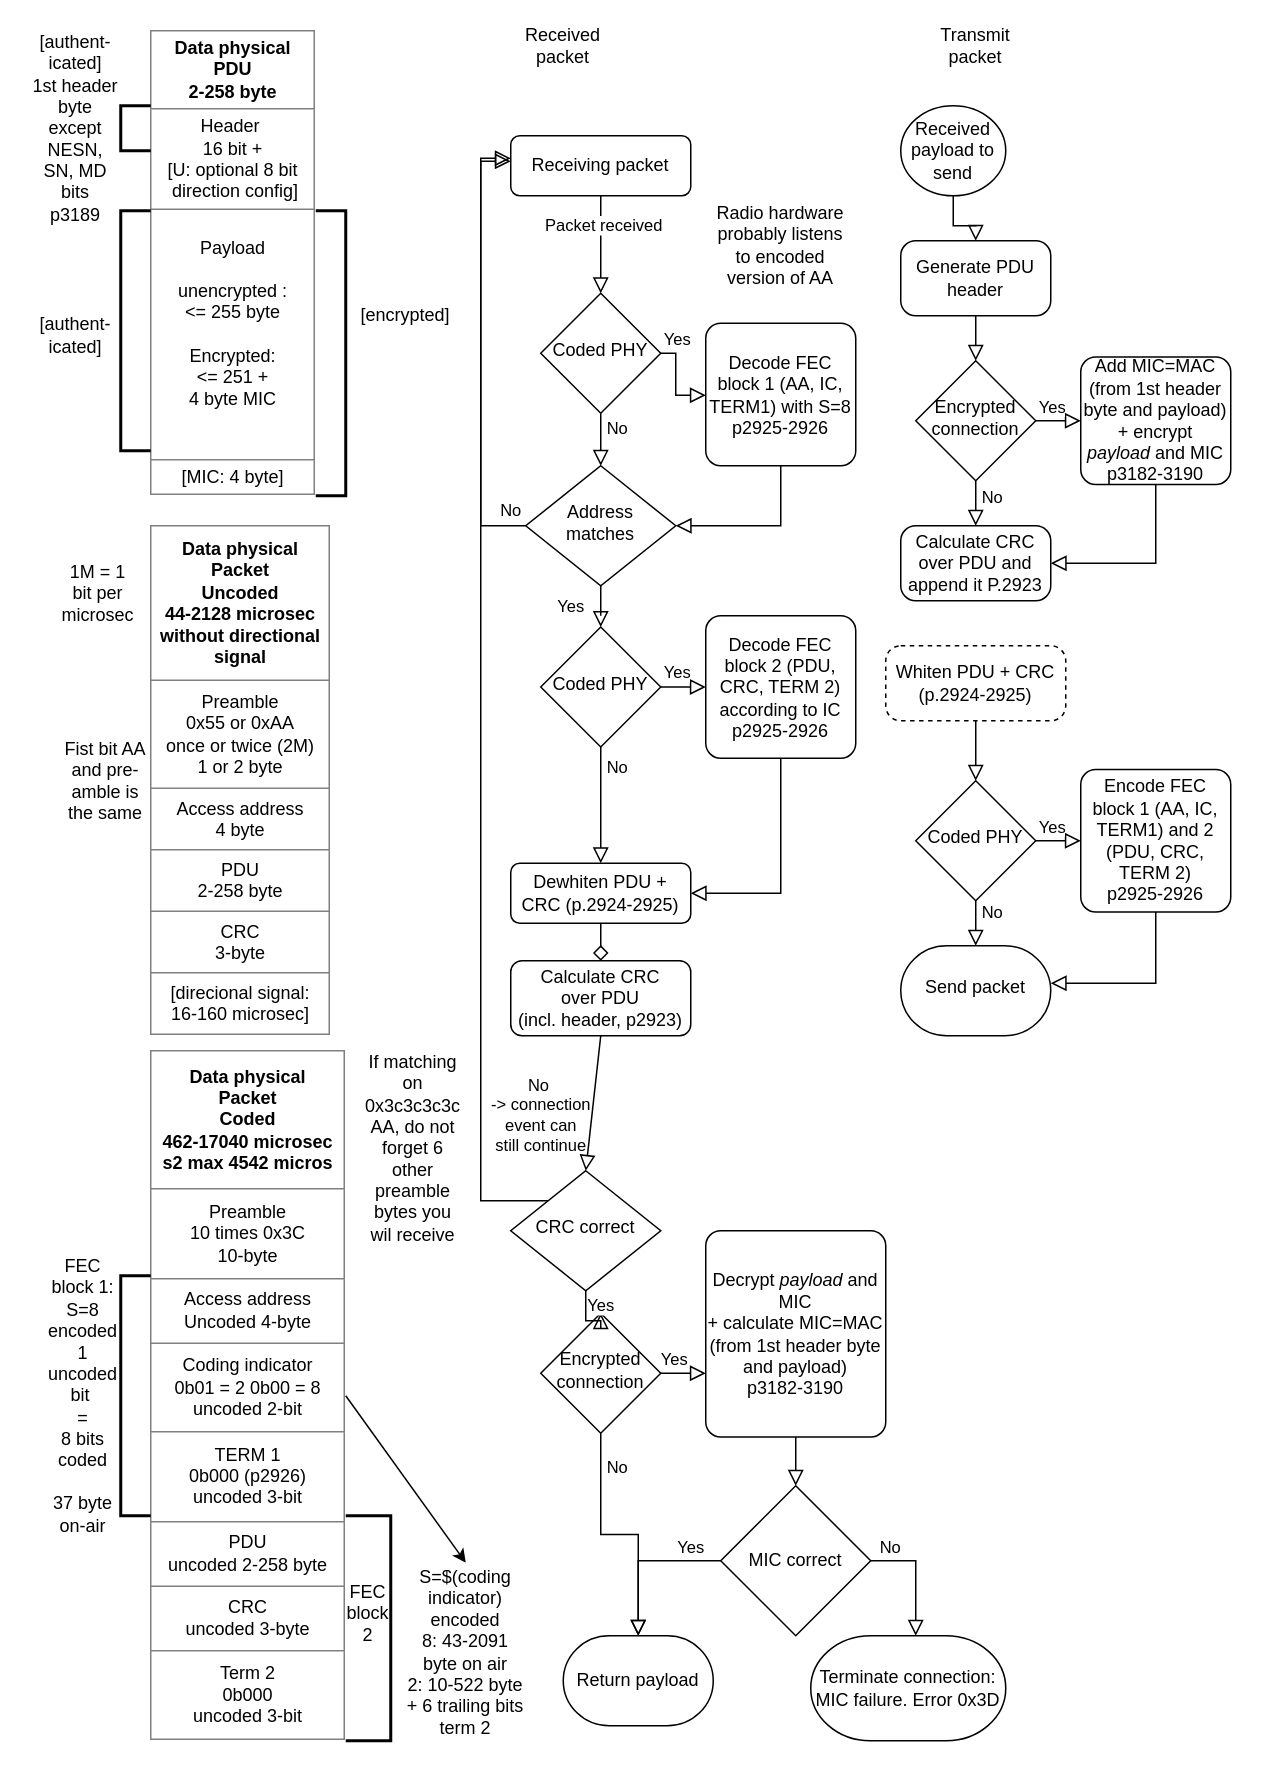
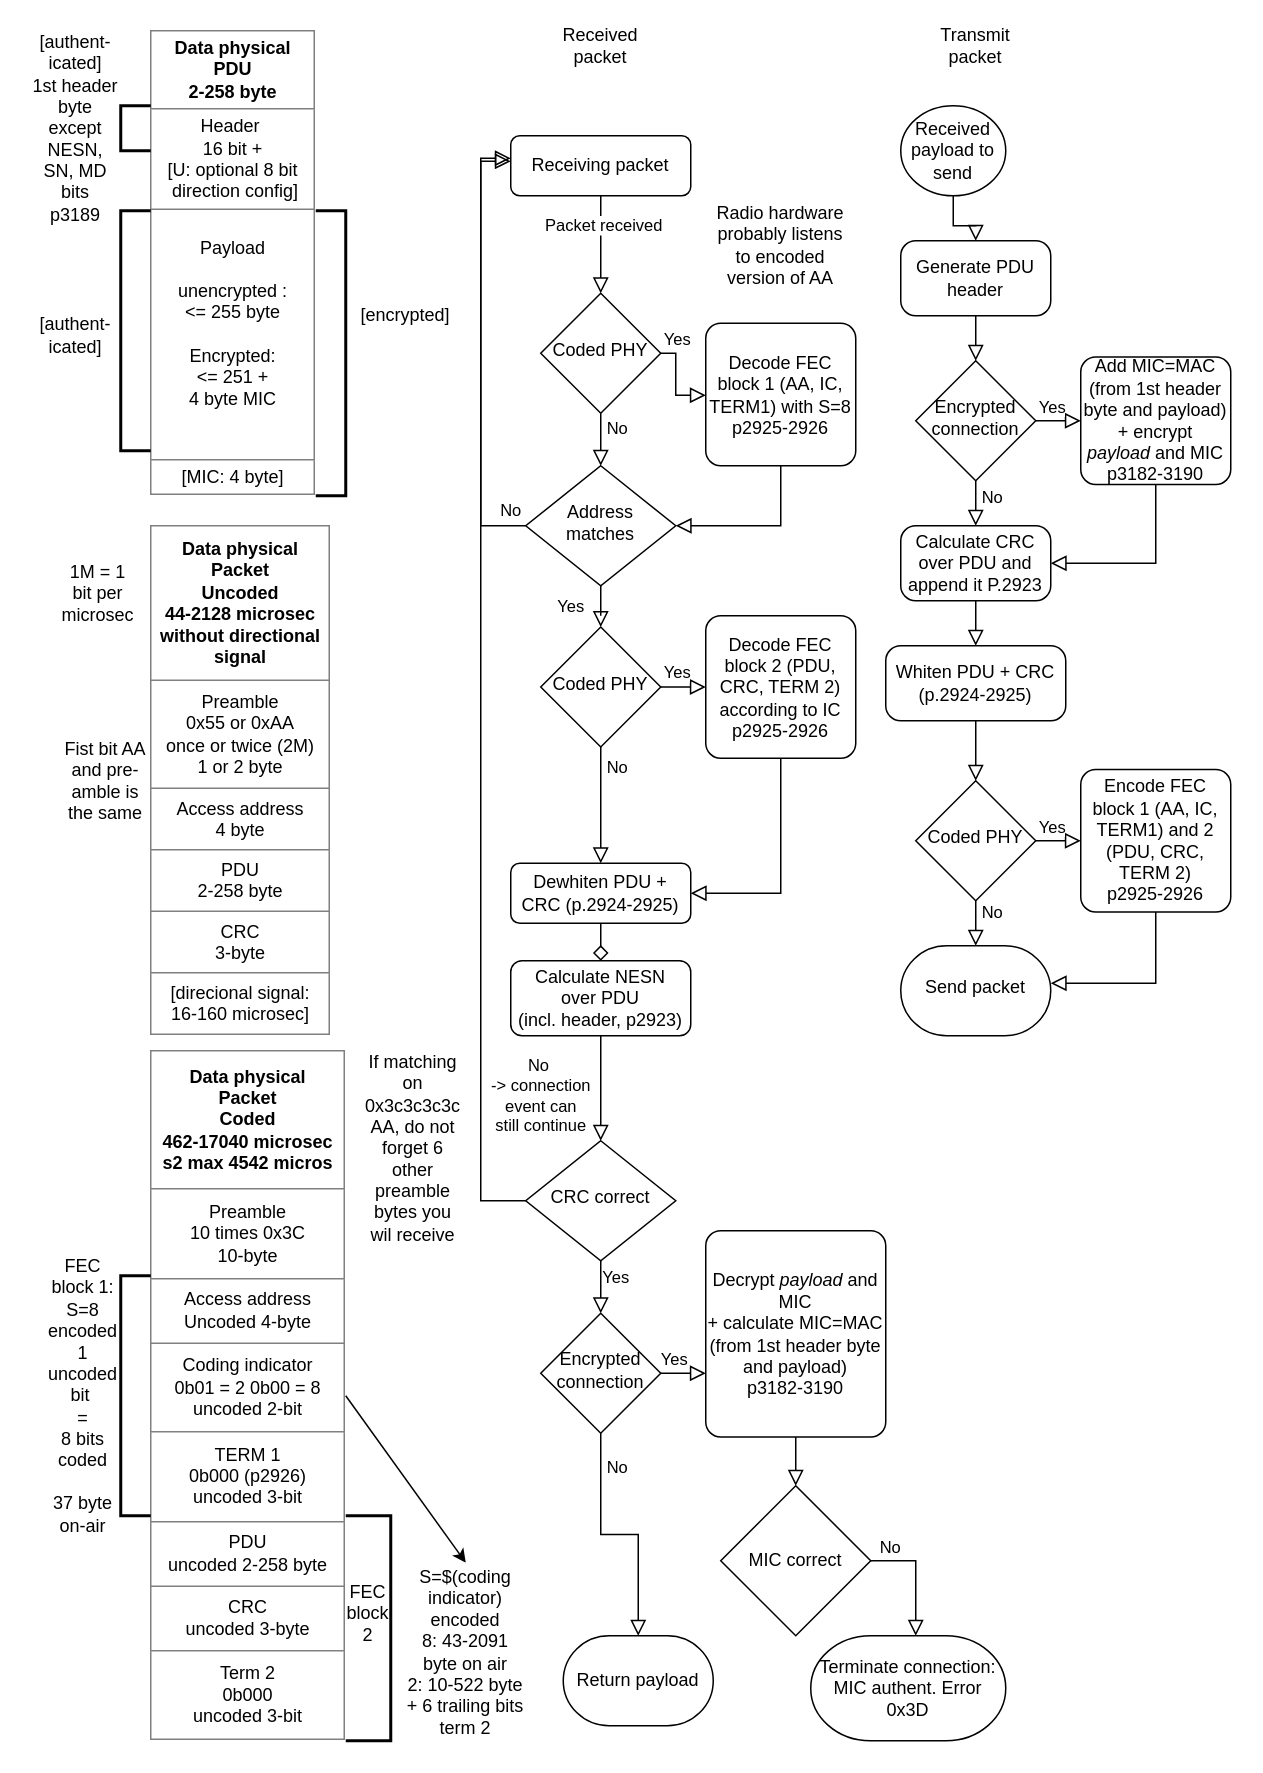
node "Received packet": moved (563, 46) -> (601, 46)
edge "Calculate CRC over PDU and append it P.2923" -> "Whiten PDU + CRC (p.2924-2925)": added
node "Whiten PDU + CRC (p.2924-2925)": style dashed -> solid
node "Calculate CRC over PDU (incl. header, p2923)": label "Calculate CRC over PDU (incl. header, p2923)" -> "Calculate NESN over PDU (incl. header, p2923)"
node "CRC correct": moved (586, 1231) -> (601, 1201)
edge "MIC correct" -> "Return payload": removed, label "Yes"
node "Terminate connection: MIC failure. Error 0x3D": label "Terminate connection: MIC failure. Error 0x3D" -> "Terminate connection: MIC authent. Error 0x3D"
